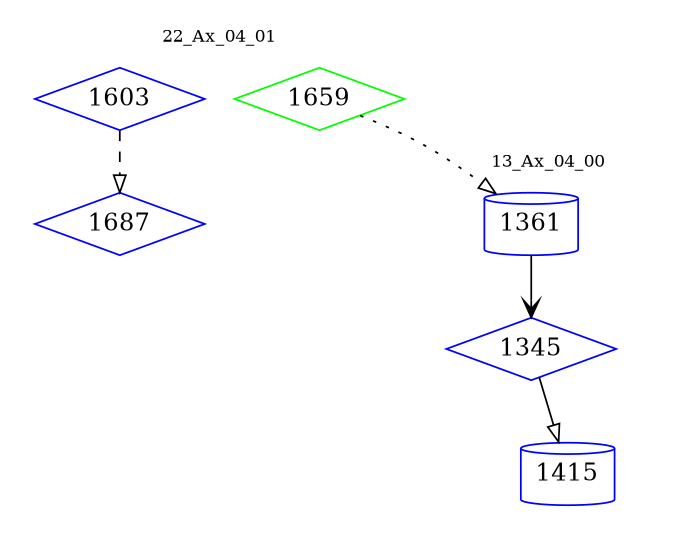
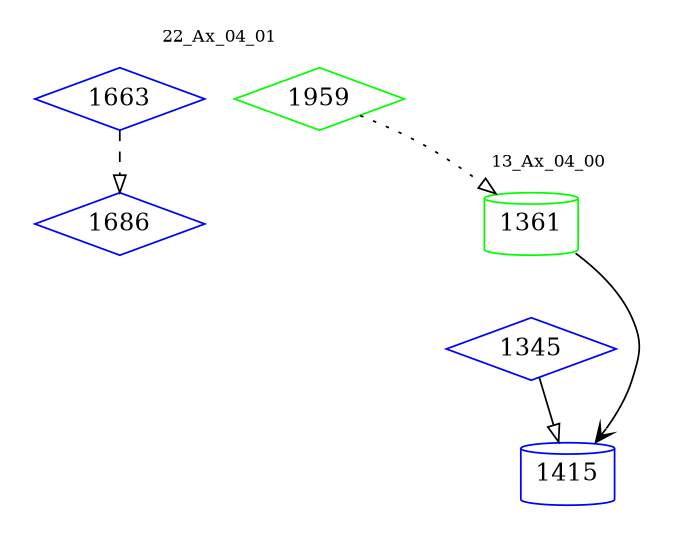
node "1603": label "1603" -> "1663"
node "1659": label "1659" -> "1959"
node "1687": label "1687" -> "1686"
node "1361": color blue -> green
edge "1361" -> "1345": now "1361" -> "1415"
